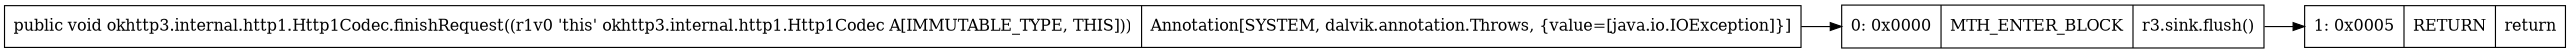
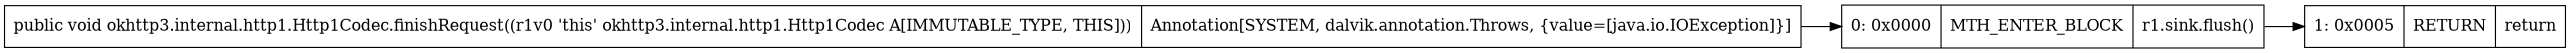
node "0: 0x0000": text "r3.sink.flush()" -> "r1.sink.flush()"
